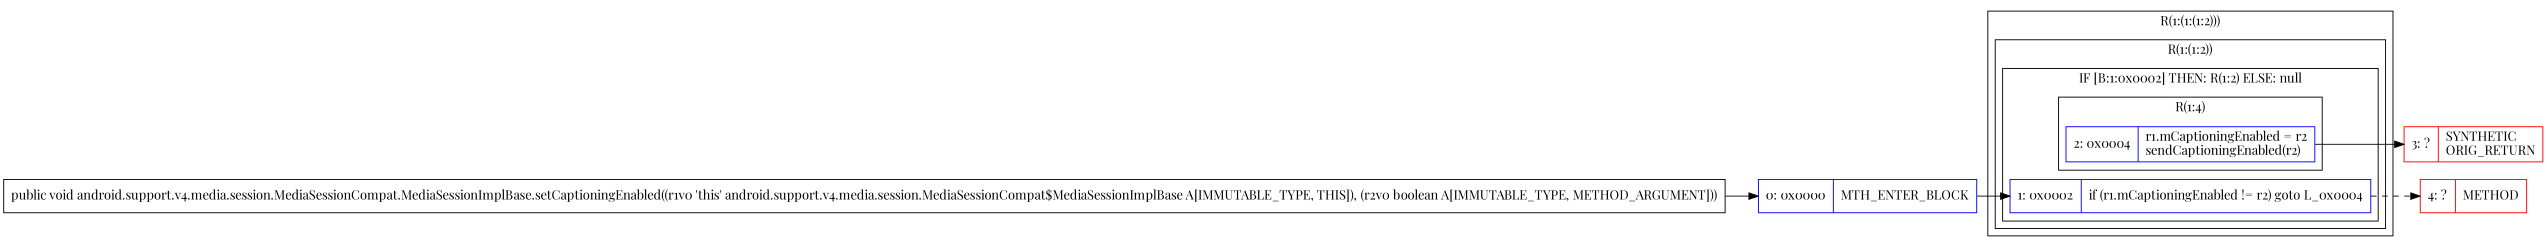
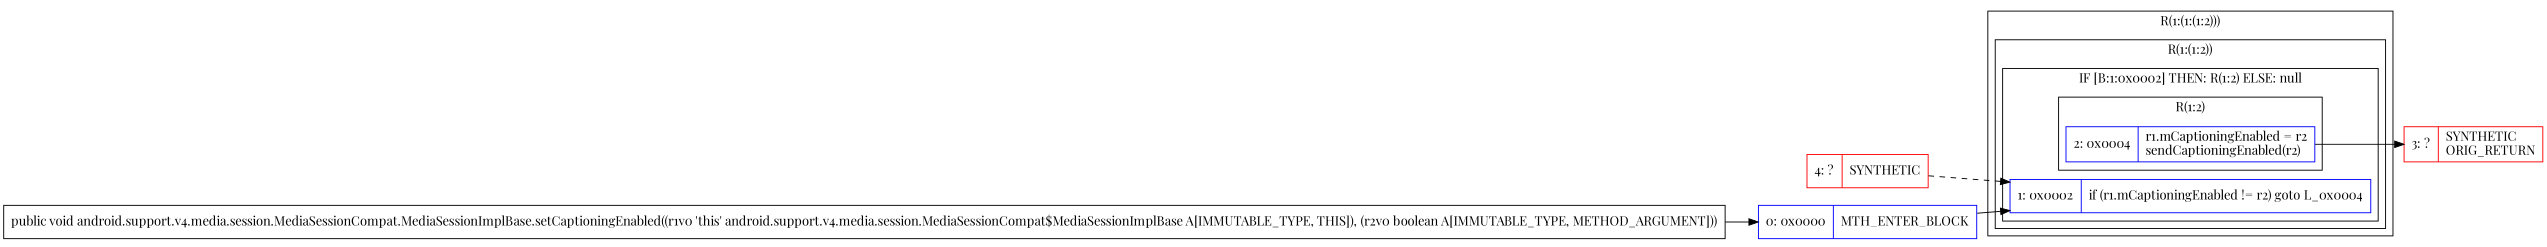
cluster "R(1:4)": label "R(1:4)" -> "R(1:2)"
edge "1: 0x0002" -> "4: ?": reversed
node "4: ?": text "METHOD" -> "SYNTHETIC"
